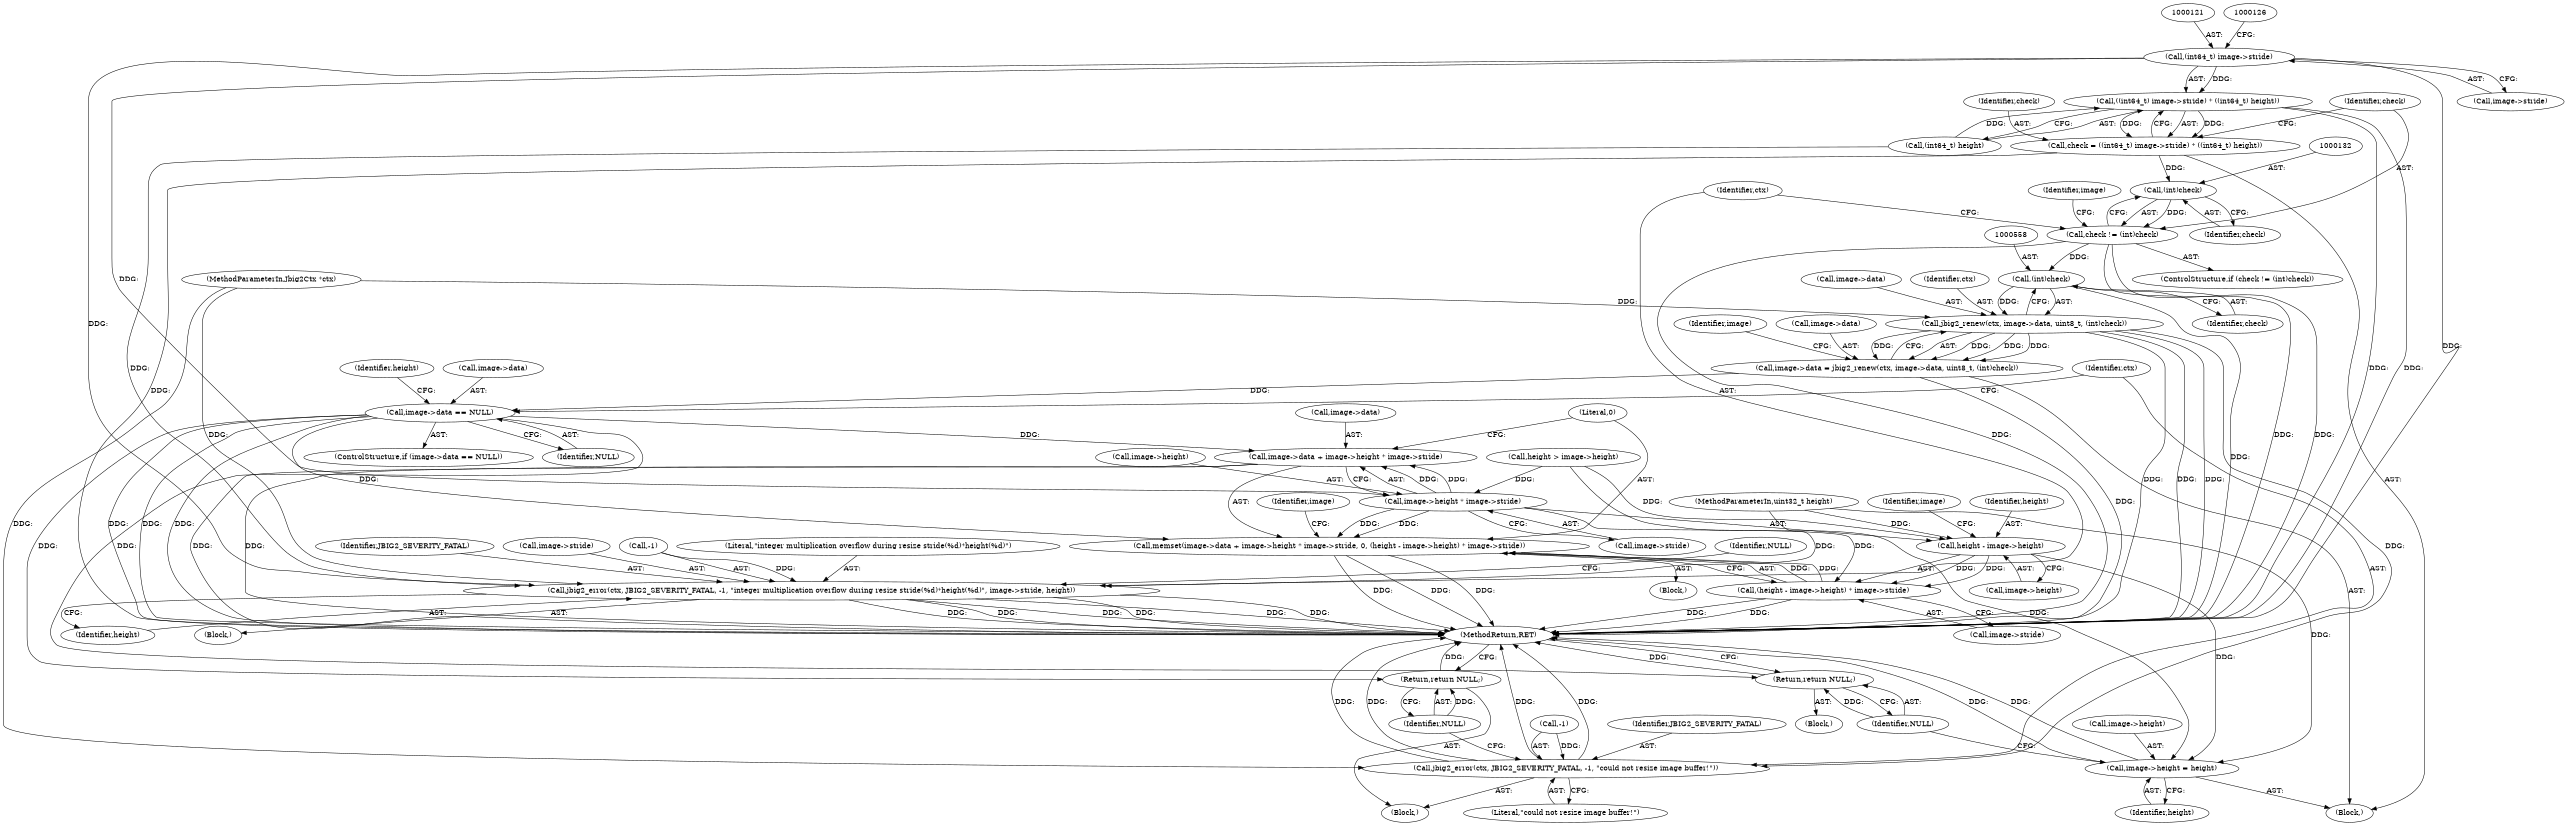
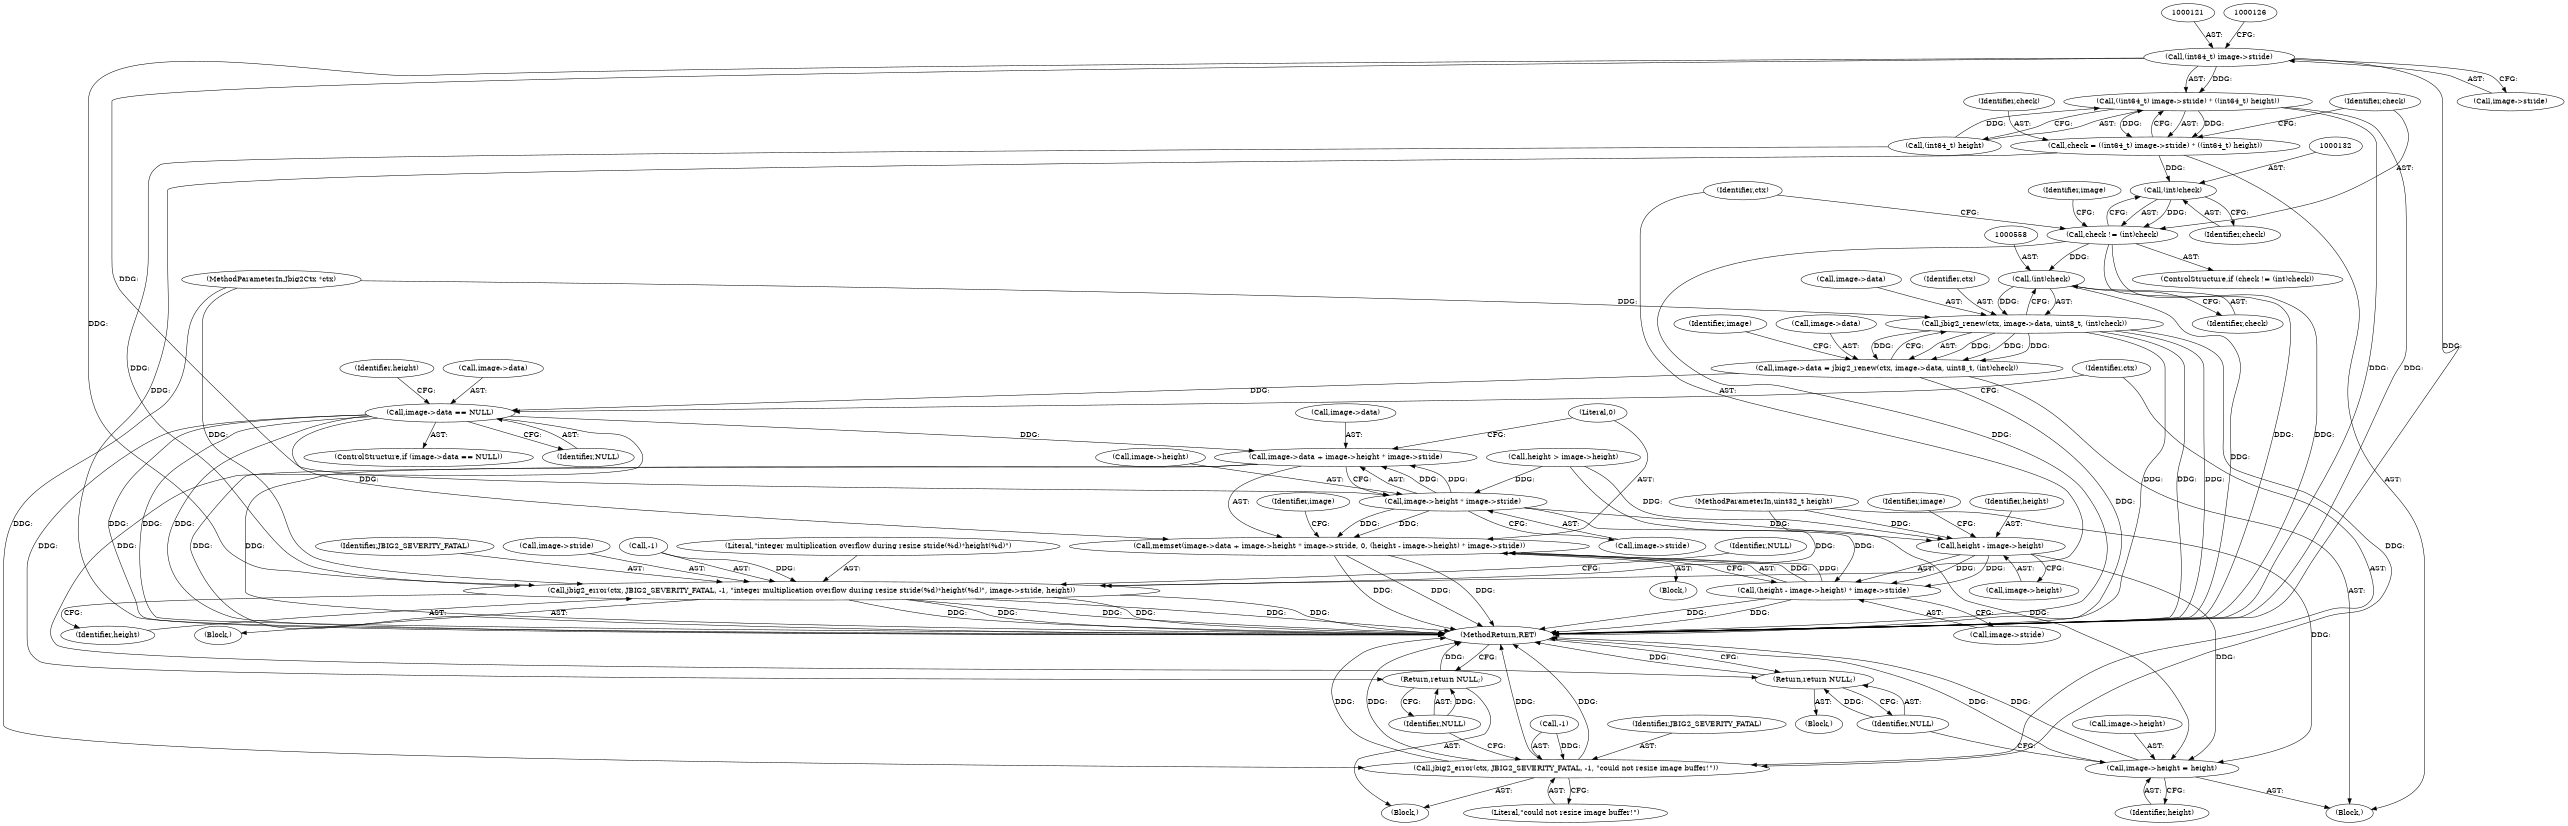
edge "(Call,image->height * image->stride)" -> "(Call,height - image->height)": label "AST: " -> "DDG: "
